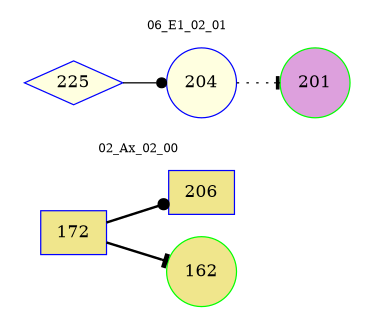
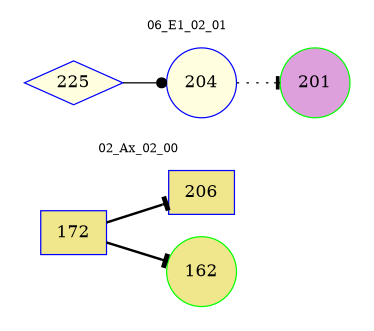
edge "172" -> "206": arrowhead dot -> tee
